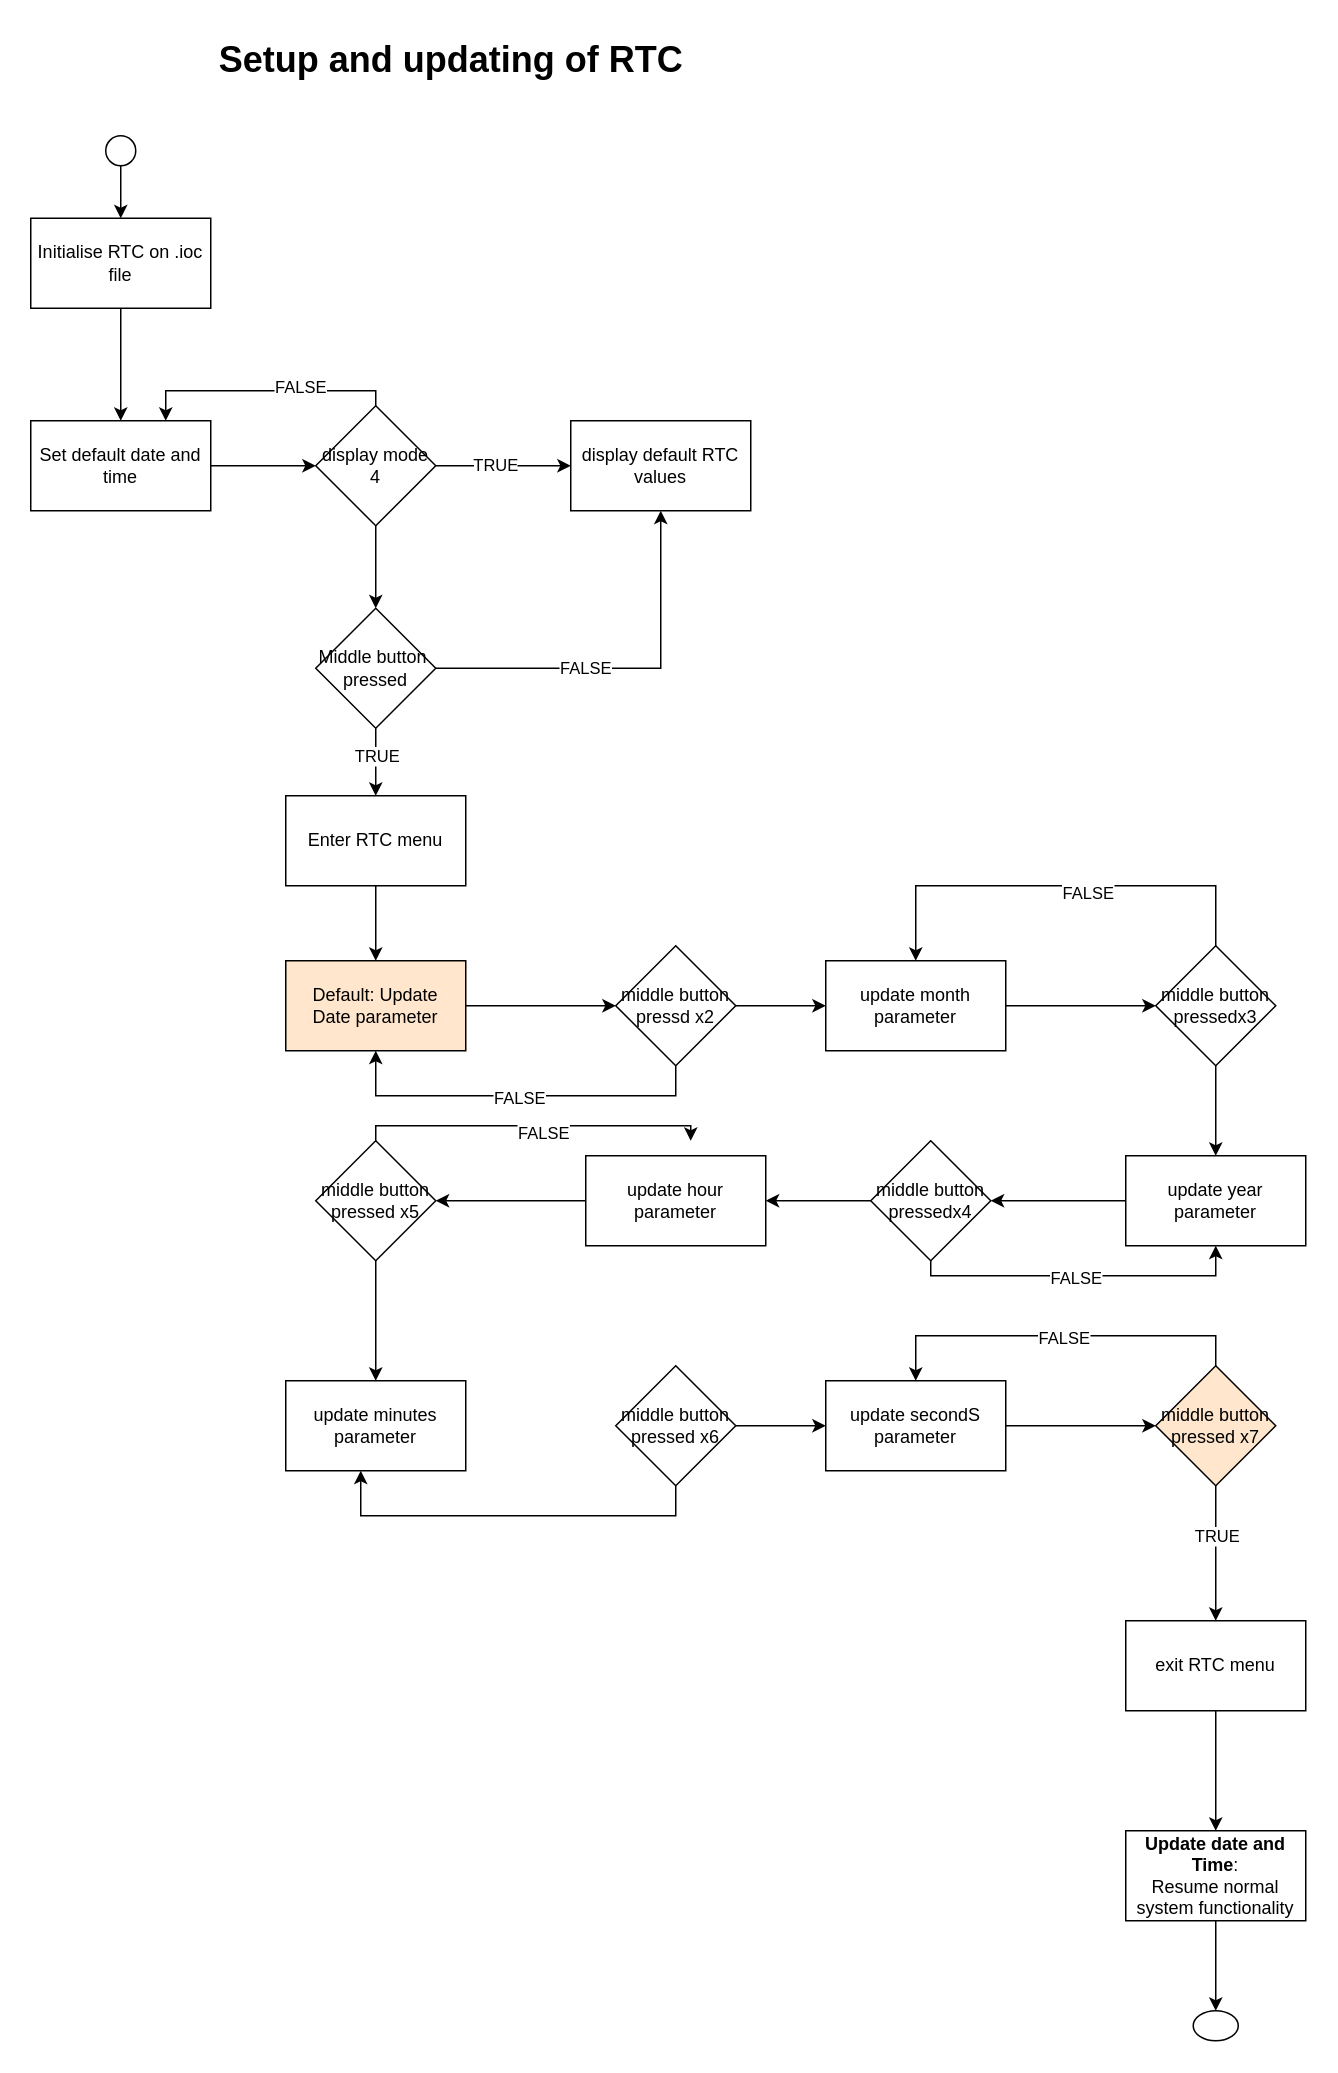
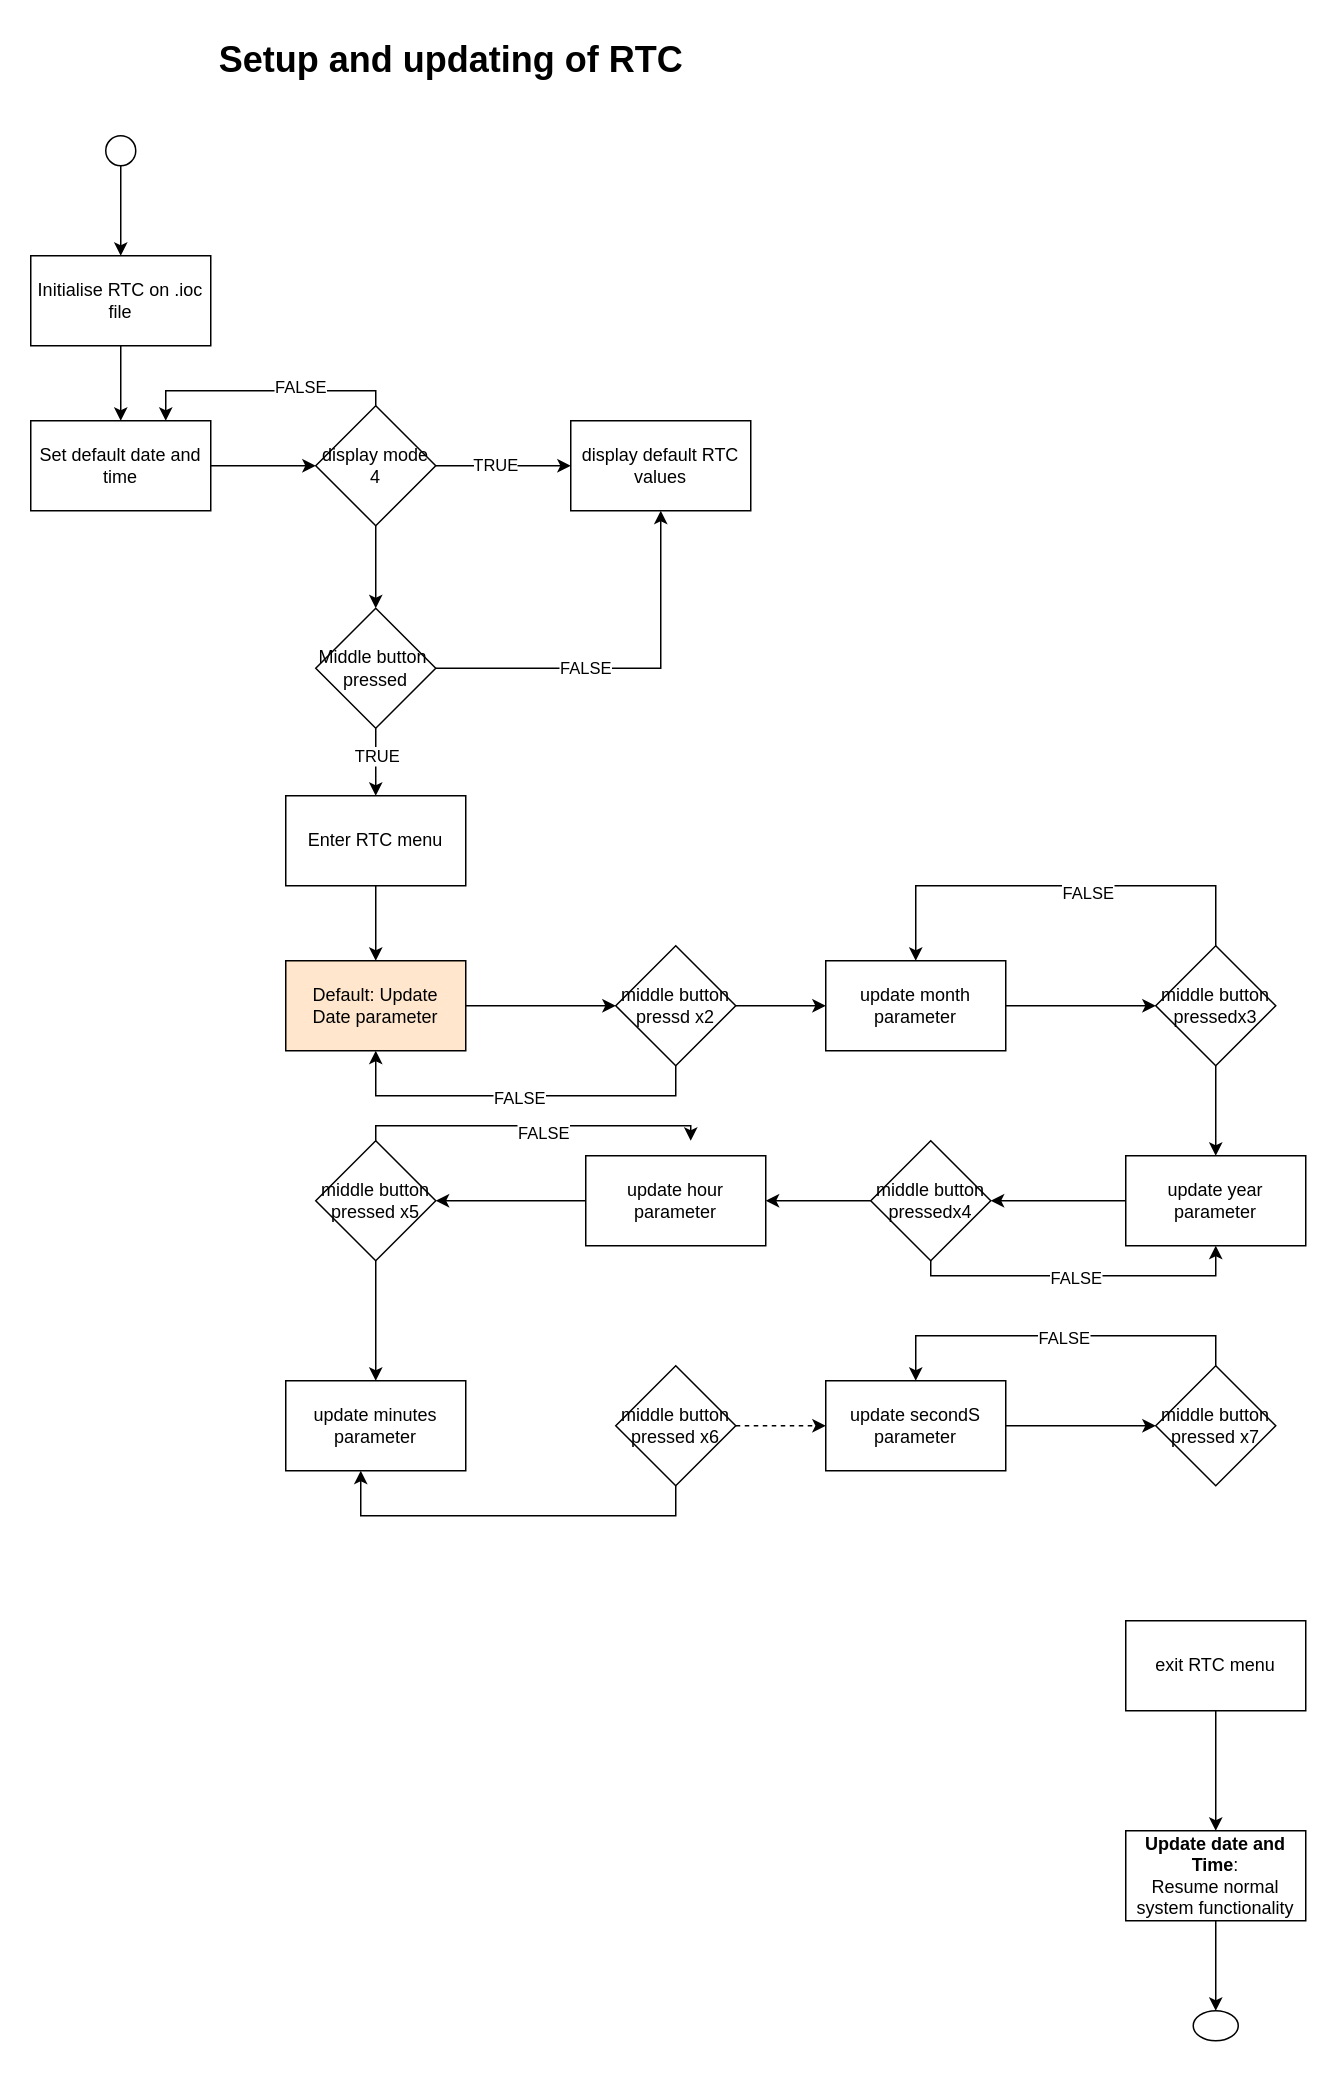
node "Initialise RTC on .ioc file": moved (121, 263) -> (121, 301)
edge "middle button pressed x6" -> "update secondS parameter": style solid -> dashed
node "middle button pressed x7": fillcolor #ffe6cc -> #ffffff
edge "middle button pressed x7" -> "exit RTC menu": removed, label "TRUE"
